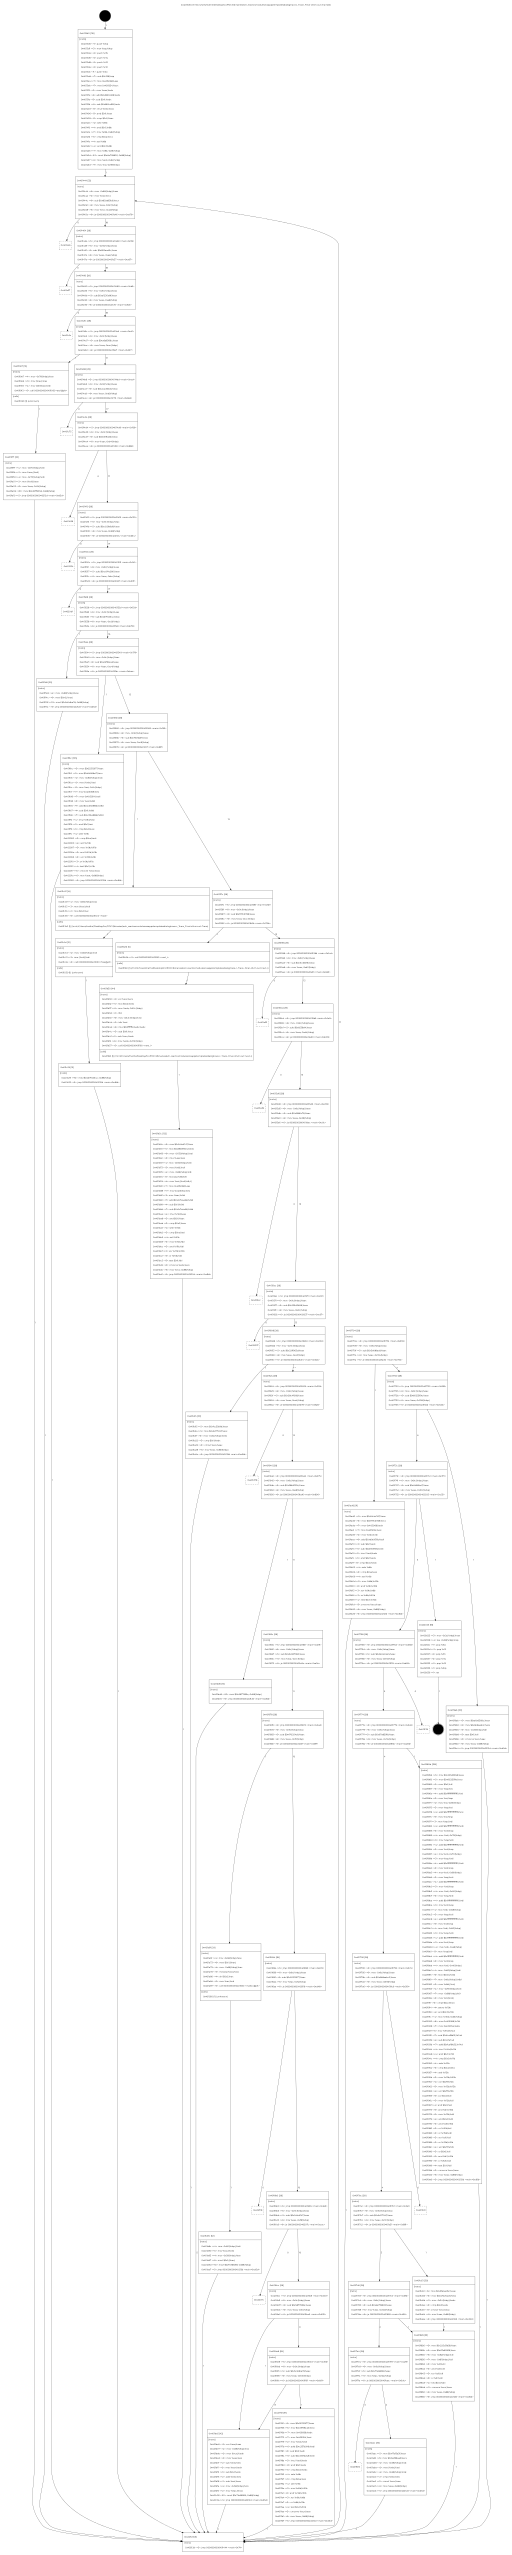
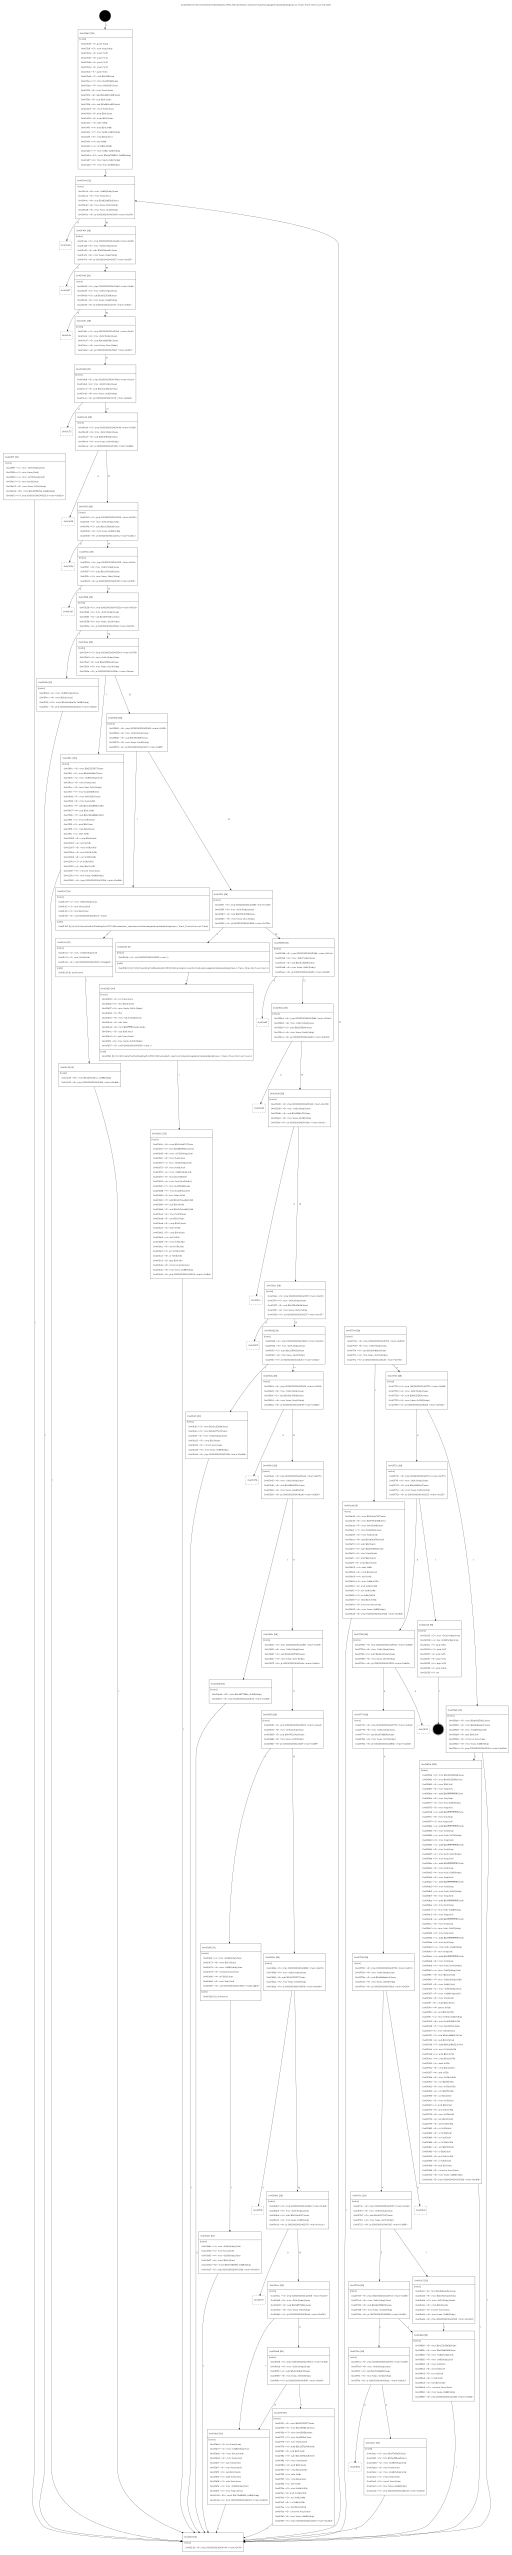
node "0x4019e7 [16]": removed
edge "0x401774 [28]" -> "0x40185b [336]": now "0x4019ab [30]" -> "0x40185b [336]"
